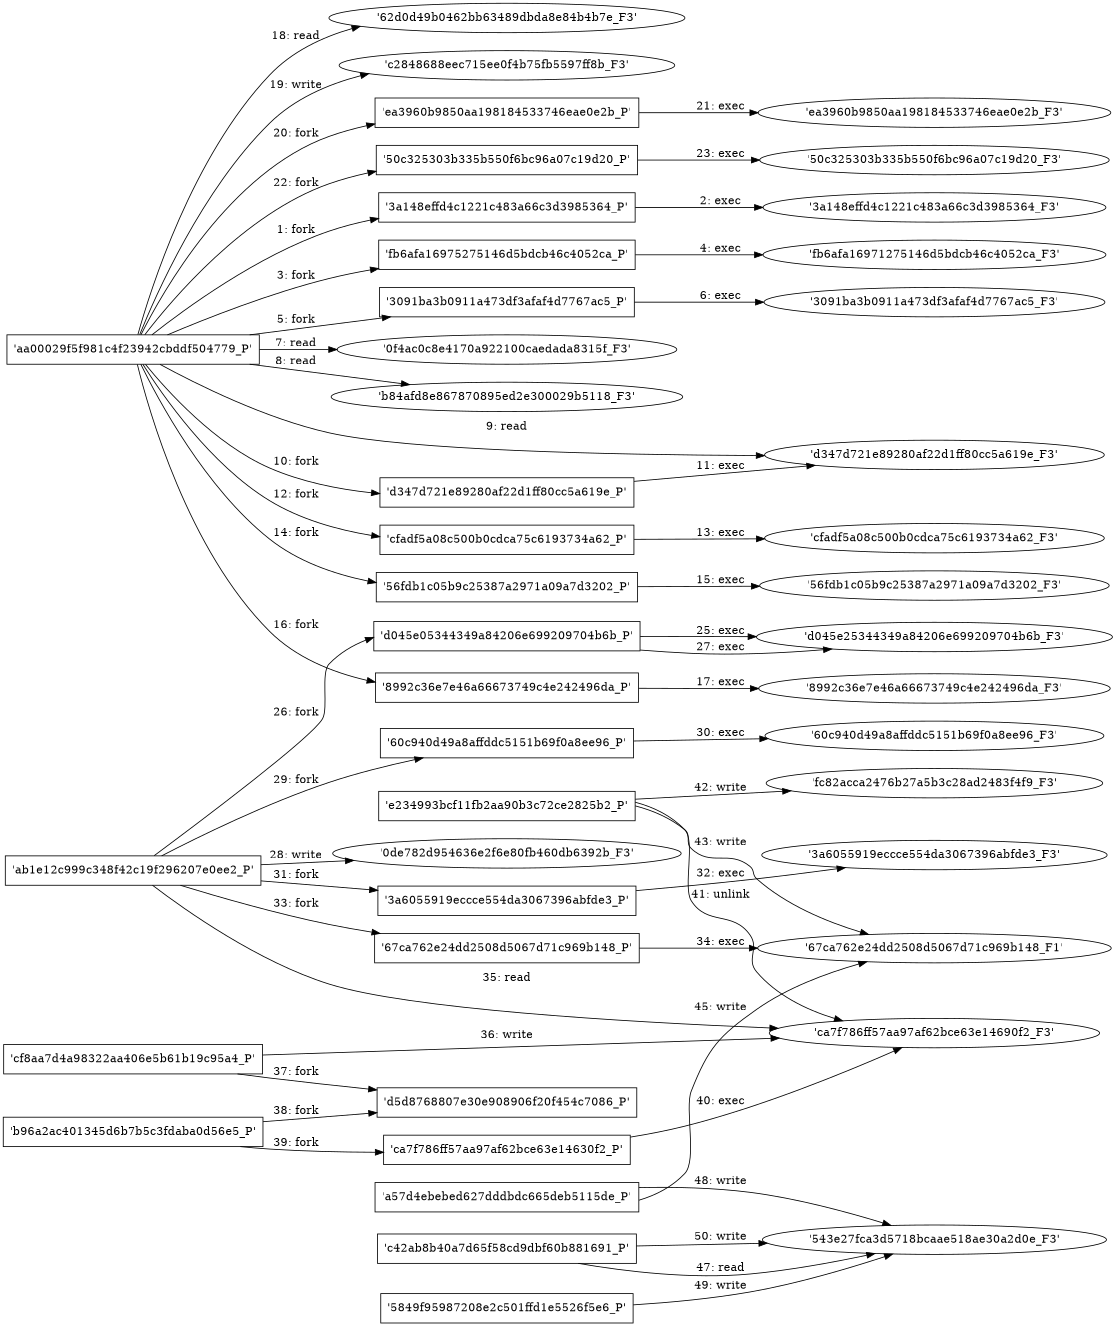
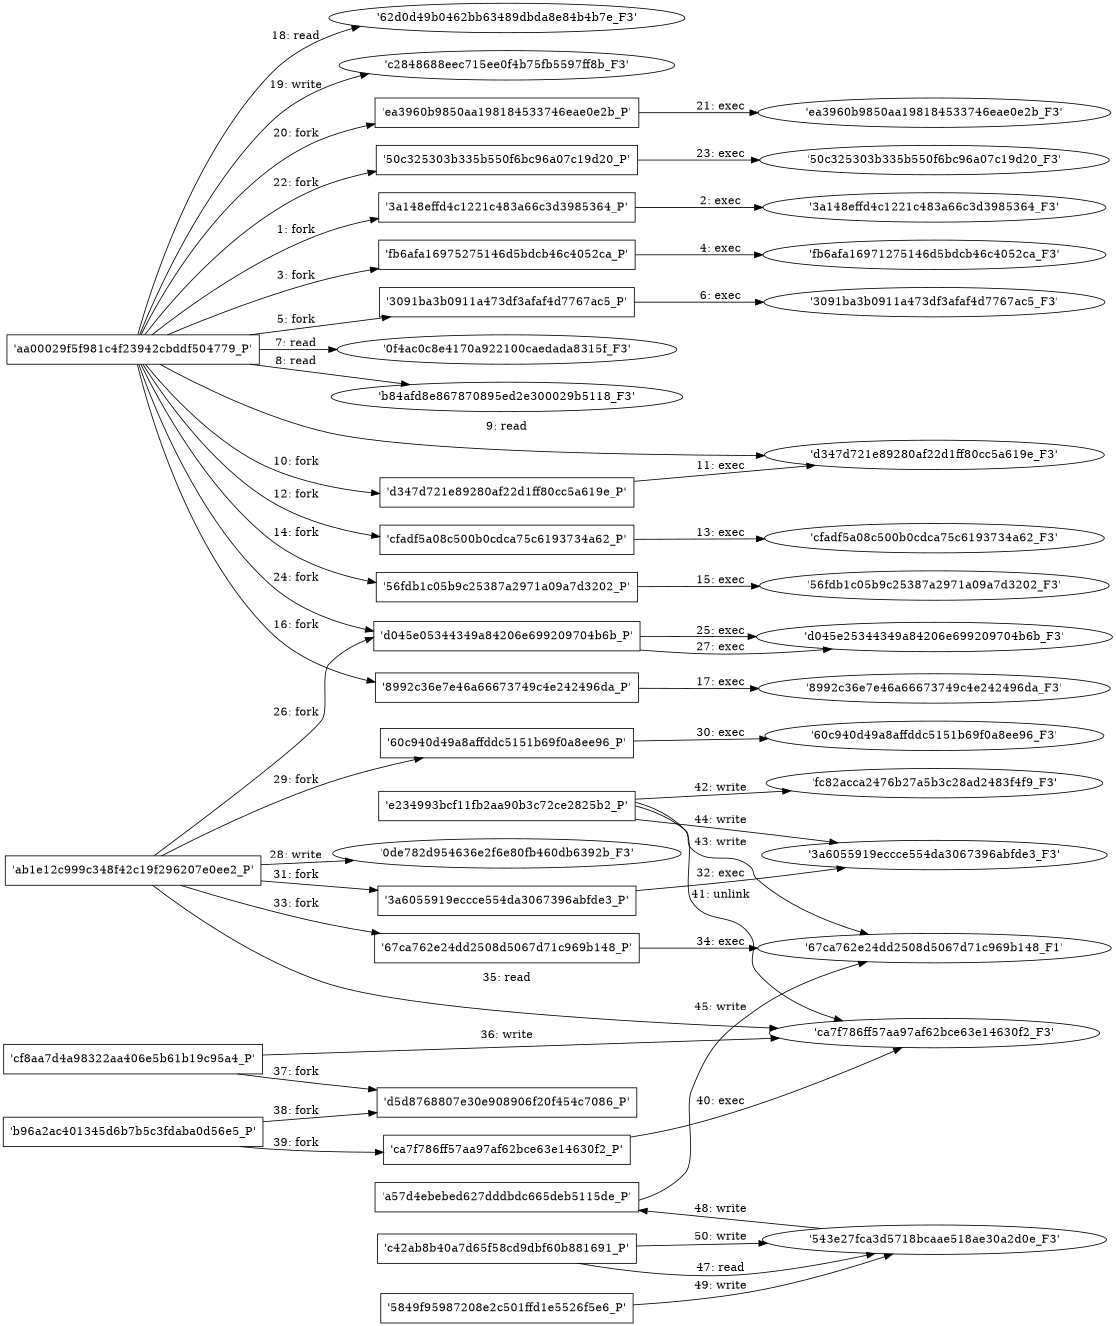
edge "'aa00029f5f981c4f23942cbddf504779_P'" -> "'d045e05344349a84206e699209704b6b_P'": added, label "24: fork"
edge "'e234993bcf11fb2aa90b3c72ce2825b2_P'" -> "'3a6055919eccce554da3067396abfde3_F3'": added, label "44: write"
node "'ca7f786ff57aa97af62bce63e14690f2_F3'": label "'ca7f786ff57aa97af62bce63e14690f2_F3'" -> "'ca7f786ff57aa97af62bce63e14630f2_F3'"
edge "'a57d4ebebed627dddbdc665deb5115de_P'" -> "'543e27fca3d5718bcaae518ae30a2d0e_F3'": reversed
